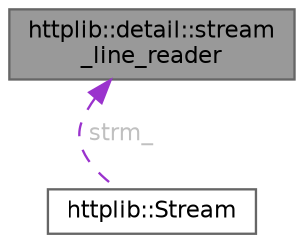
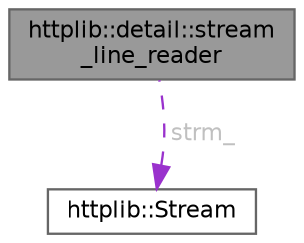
edge "httplib::Stream" -> "httplib::detail::stream _line_reader": reversed
